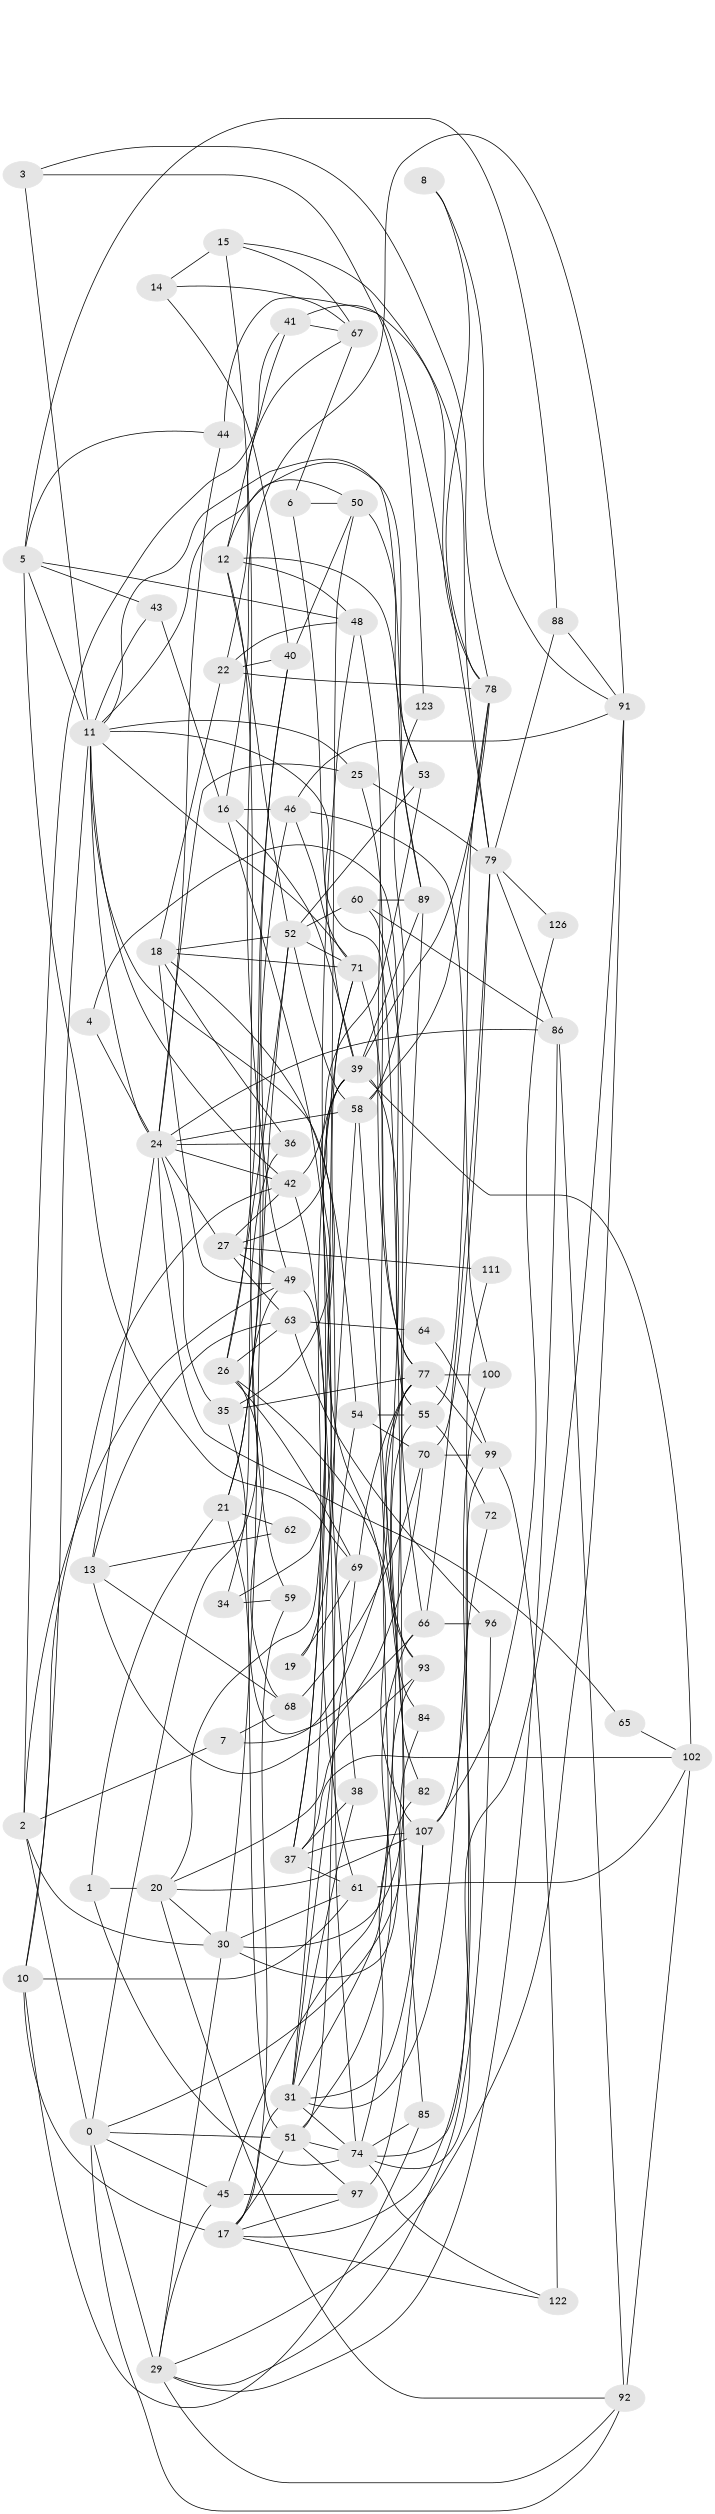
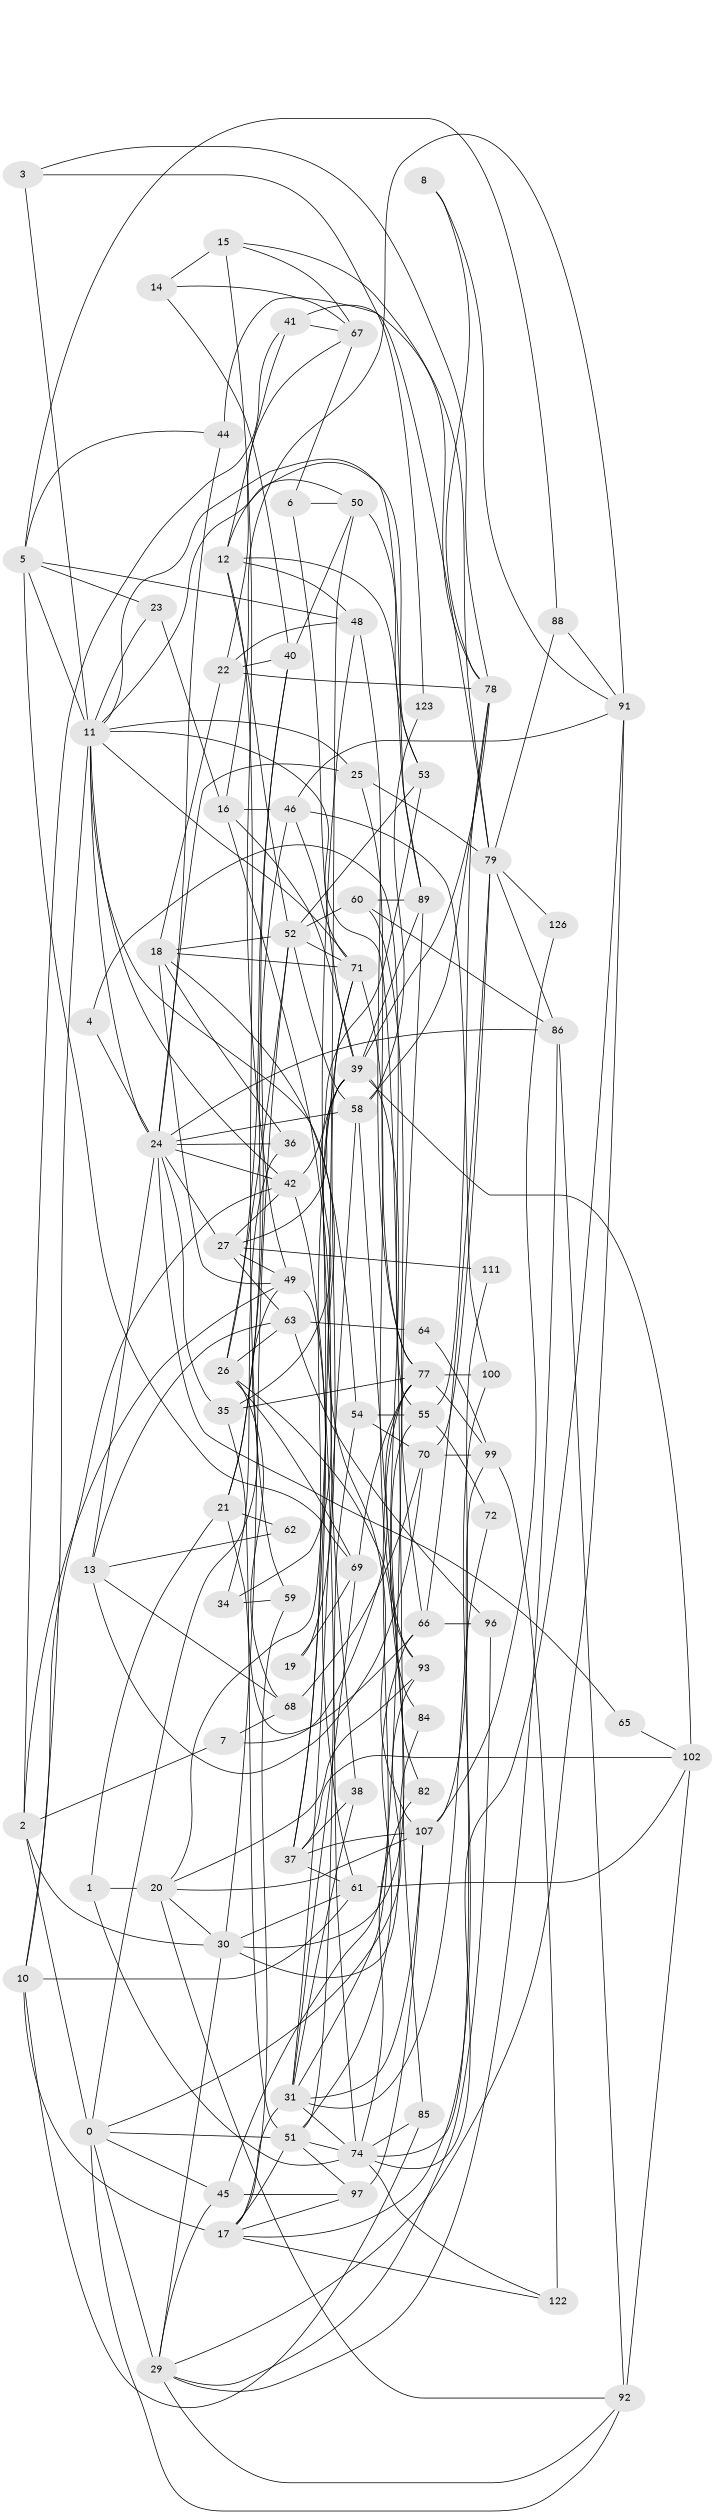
node "43": label "43" -> "23"
